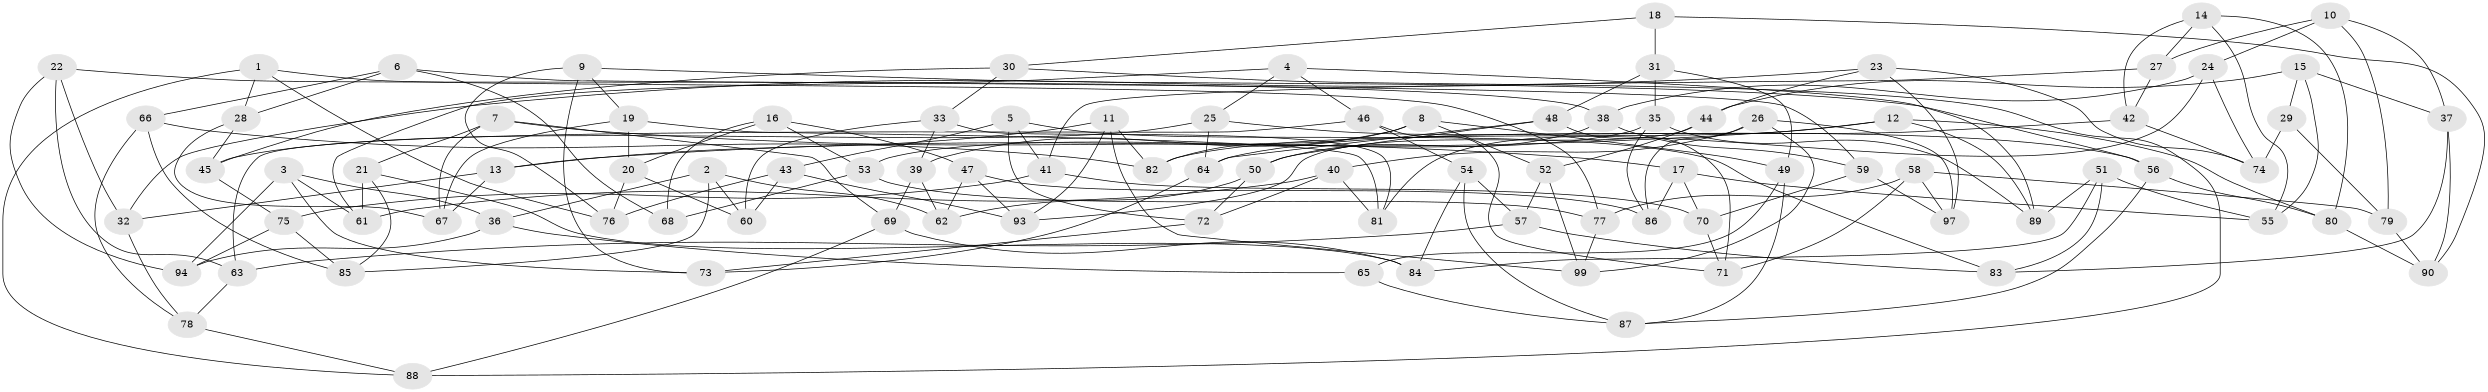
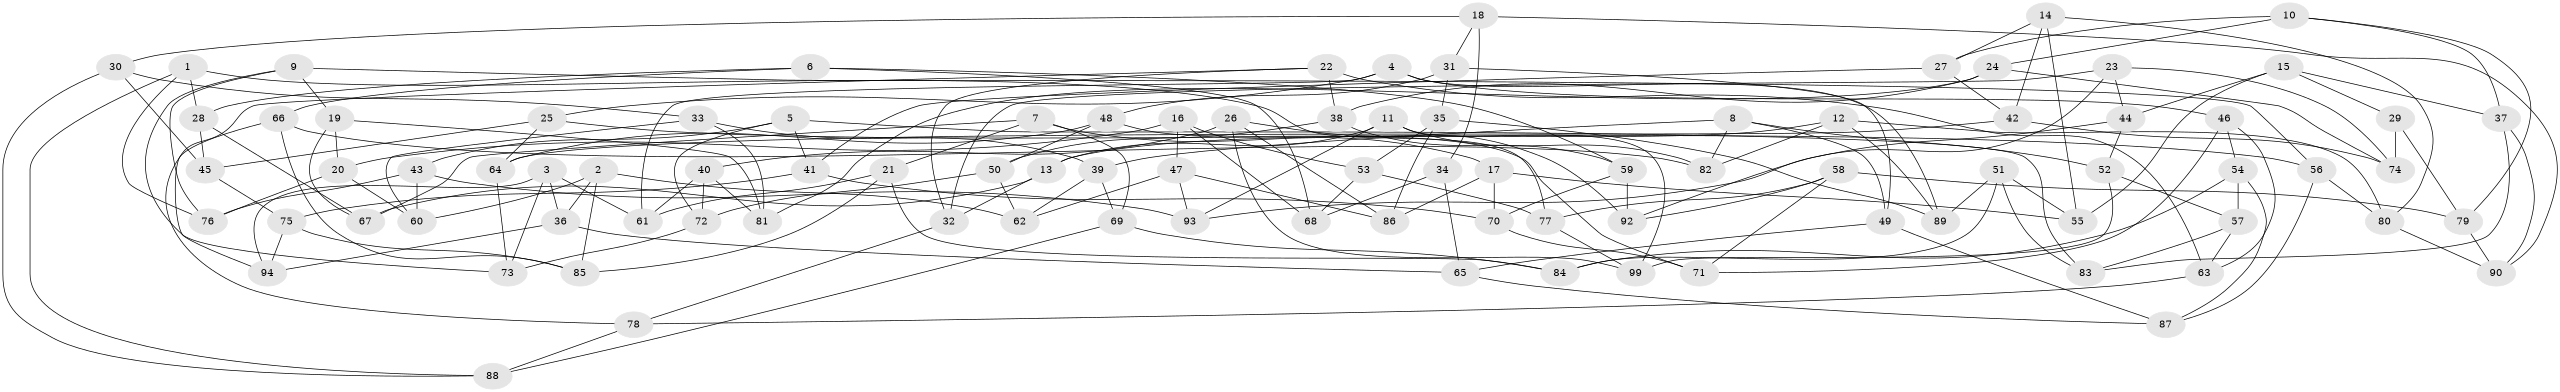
node "34": added
node "97": label "97" -> "92"
